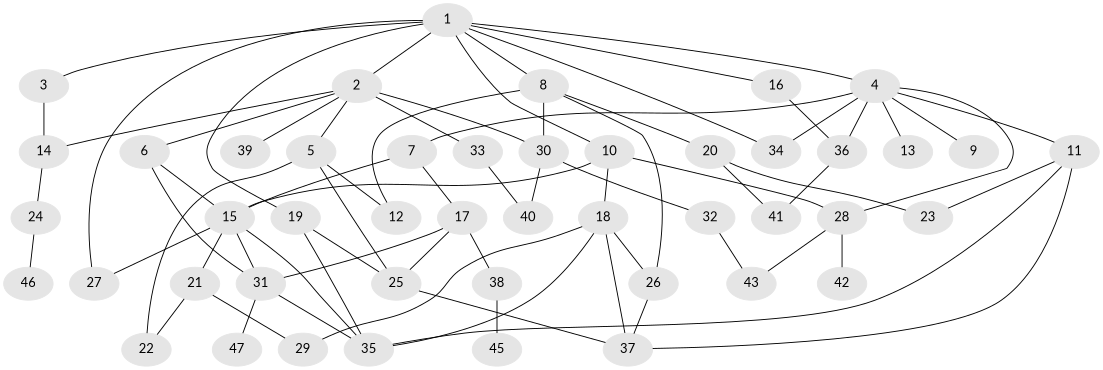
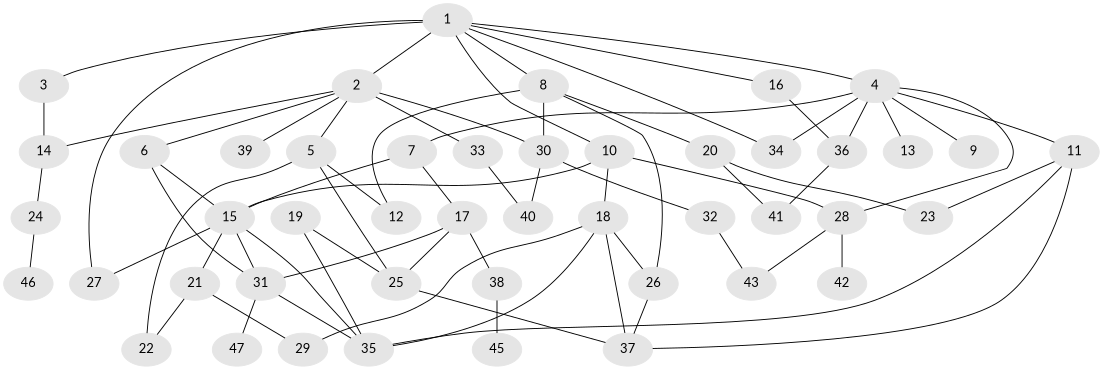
edge "1" -- "19": removed
